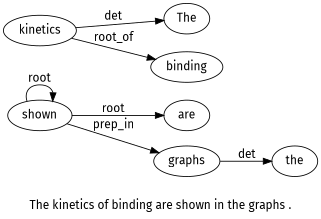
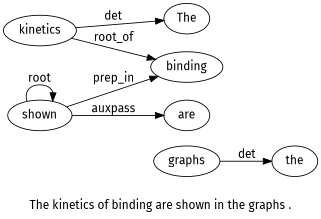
edge "shown" -> "are": label "root" -> "auxpass"
edge "shown" -> "graphs": now "shown" -> "binding"
